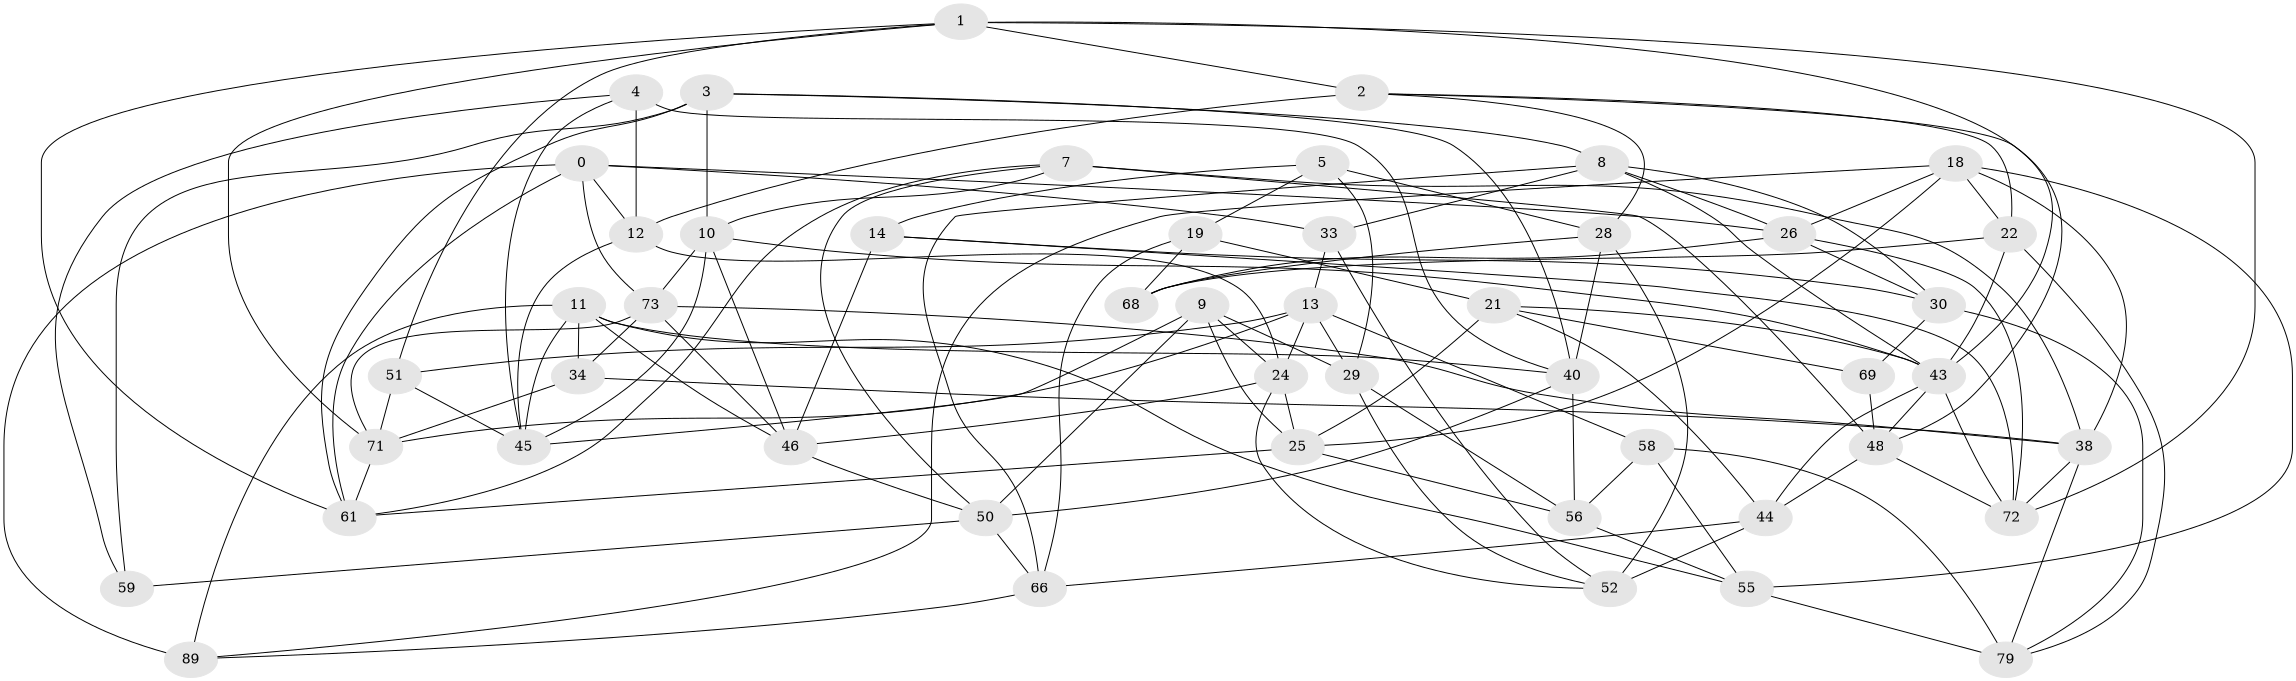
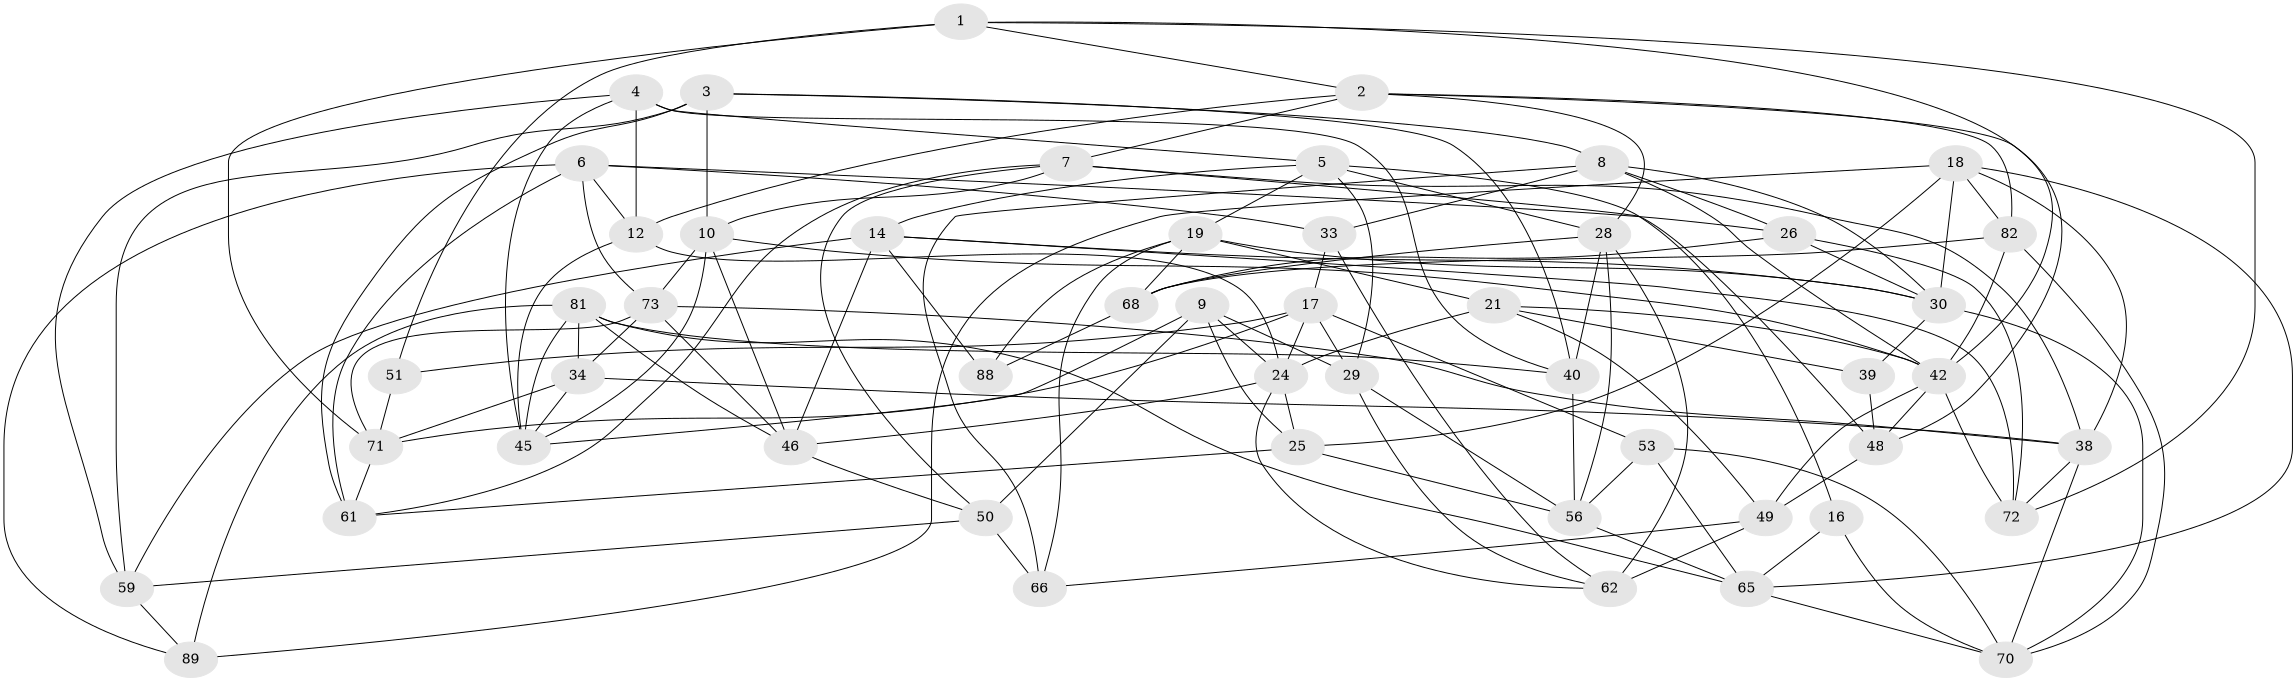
edge "1" -- "61": removed
edge "2" -- "7": added
edge "4" -- "5": added
node "0": label "0" -> "6"
edge "18" -- "26": now "18" -- "30"
node "22": label "22" -> "82"
edge "19" -- "30": added
node "11": label "11" -> "81"
node "13": label "13" -> "17"
edge "14" -- "59": added
node "88": added
node "69": label "69" -> "39"
node "43": label "43" -> "42"
edge "28" -- "56": added
edge "21" -- "25": now "21" -- "24"
edge "51" -- "45": now "34" -- "45"
node "58": label "58" -> "53"
edge "40" -- "50": removed
edge "48" -- "72": removed
node "44": label "44" -> "49"
node "16": added
node "52": label "52" -> "62"
node "55": label "55" -> "65"
edge "66" -- "89": now "59" -- "89"
node "79": label "79" -> "70"
